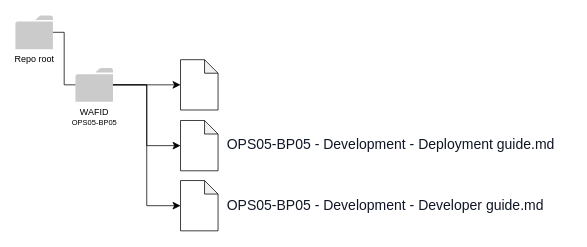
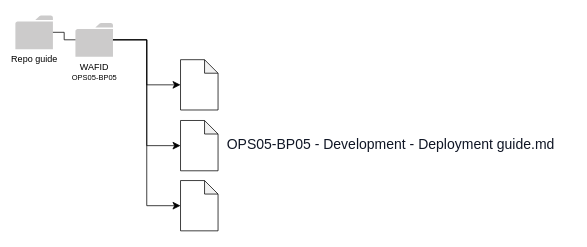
node "Repo root": label "Repo root" -> "Repo guide"
node "WAFID OPS05-BP05": moved (94, 85) -> (94, 40)
node "OPS05-BP05 - Development - Developer guide.md": removed
